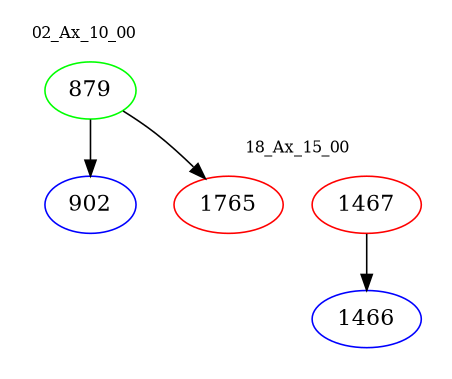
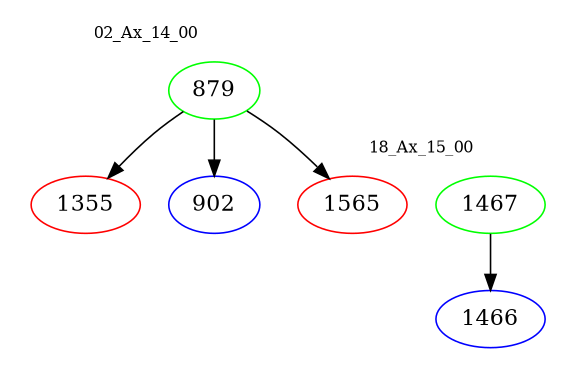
cluster "02_Ax_10_00": label "02_Ax_10_00" -> "02_Ax_14_00"
node "1355": added
node "1765": label "1765" -> "1565"
node "1467": color red -> green
